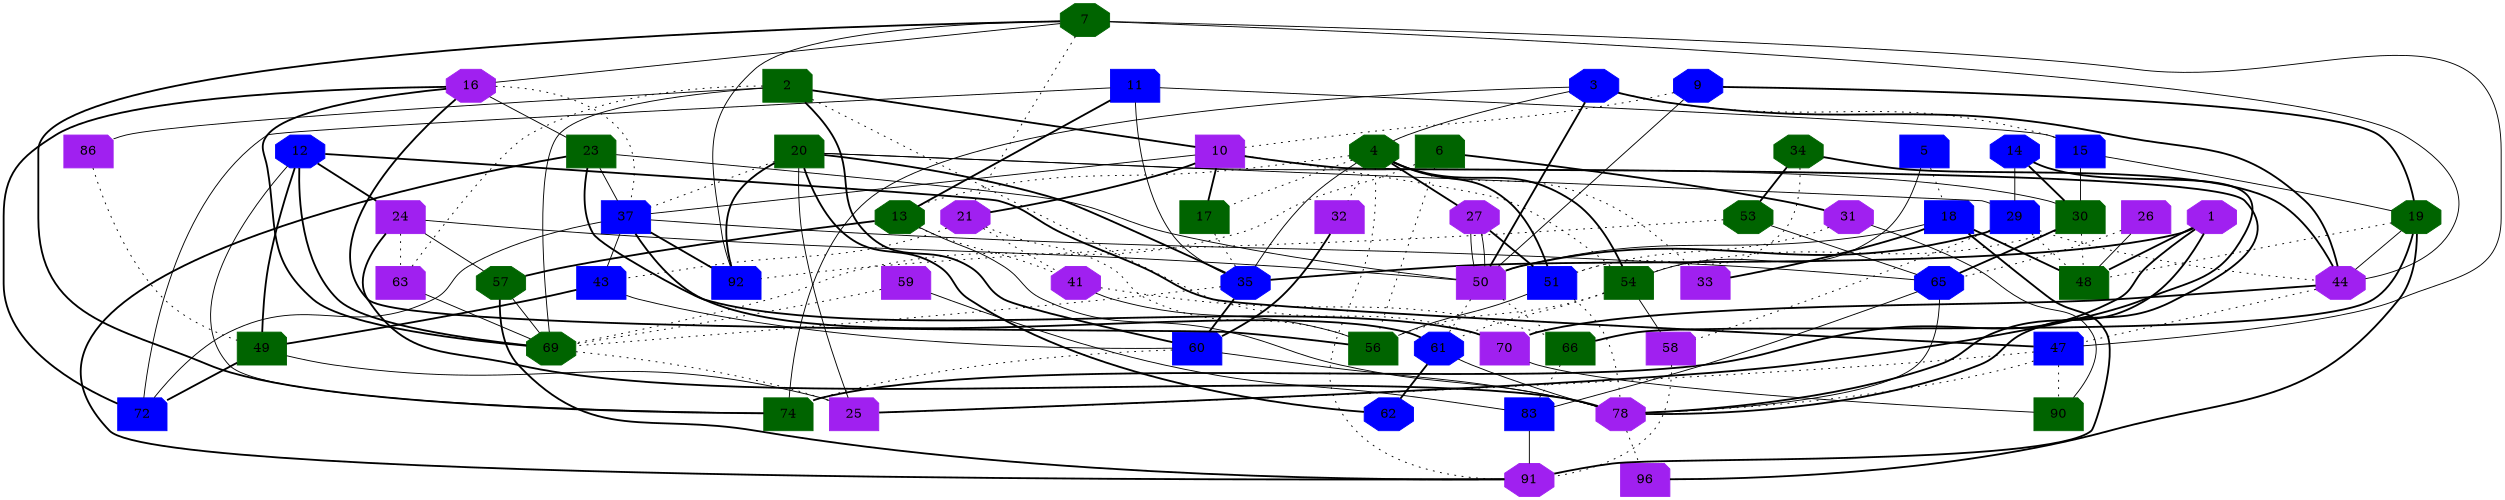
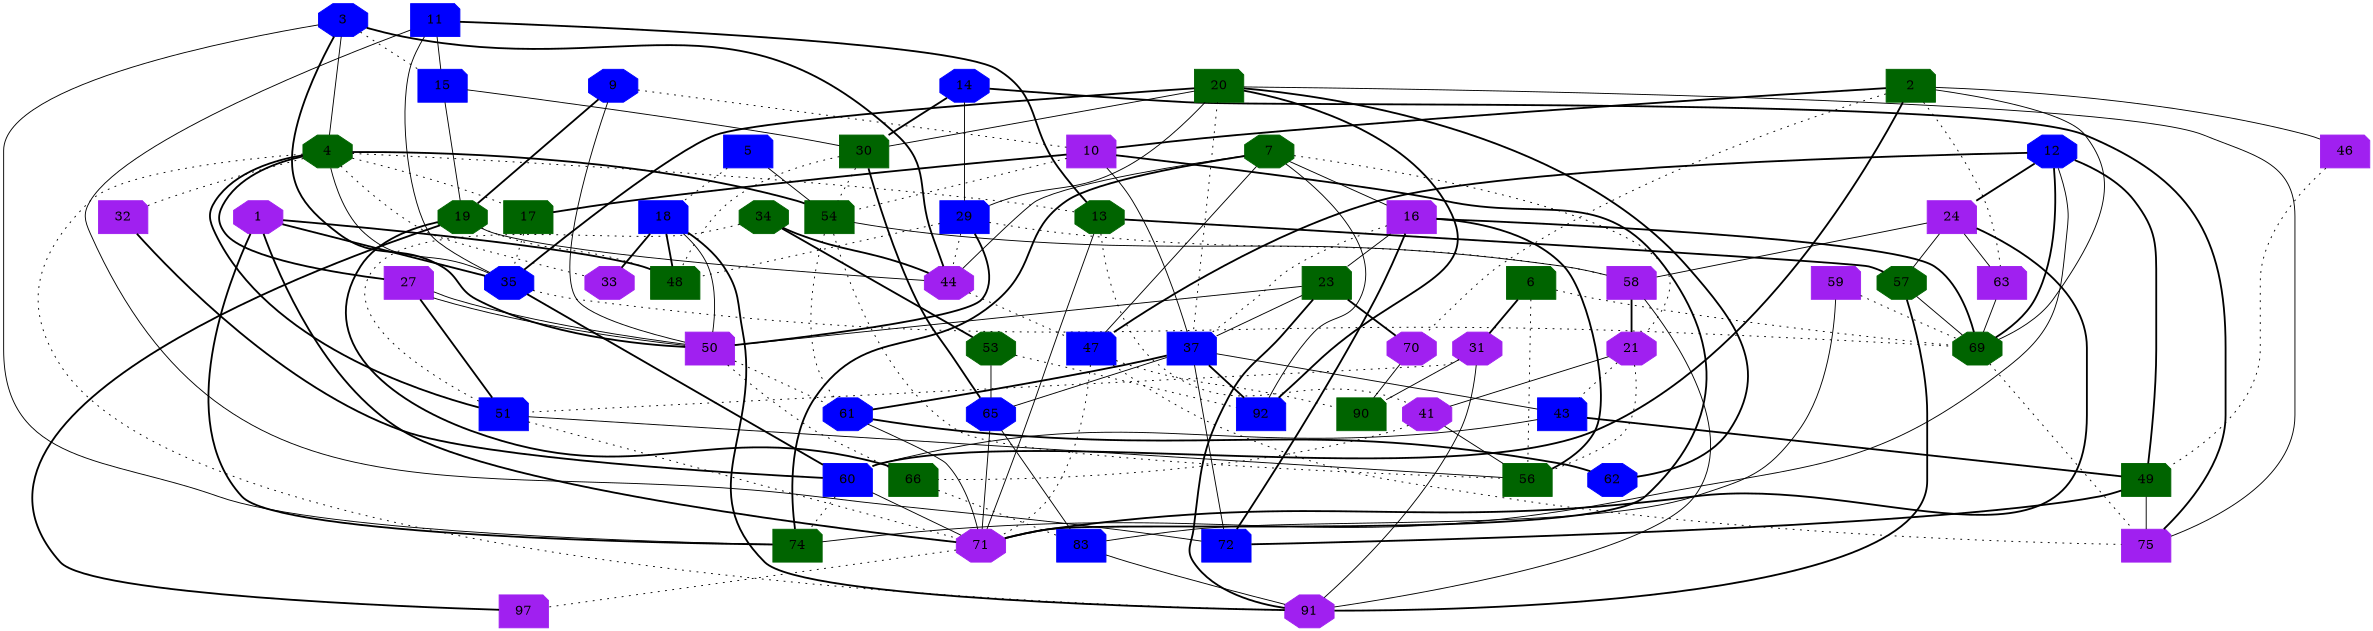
node "16": shape octagon -> note
node "86": label "86" -> "46"
edge "10" -- "21": now "58" -- "21"
node "27": shape octagon -> note
node "26": removed
edge "24" -- "50": now "24" -- "58"
edge "21" -- "41": style dotted -> solid
edge "24" -- "63": style dotted -> solid
node "33": shape note -> octagon
edge "44" -- "70": removed
node "70": shape note -> octagon
node "25": label "25" -> "75"
node "78": label "78" -> "71"
edge "58" -- "91": style dotted -> solid
node "96": label "96" -> "97"
edge "31" -- "91": added
